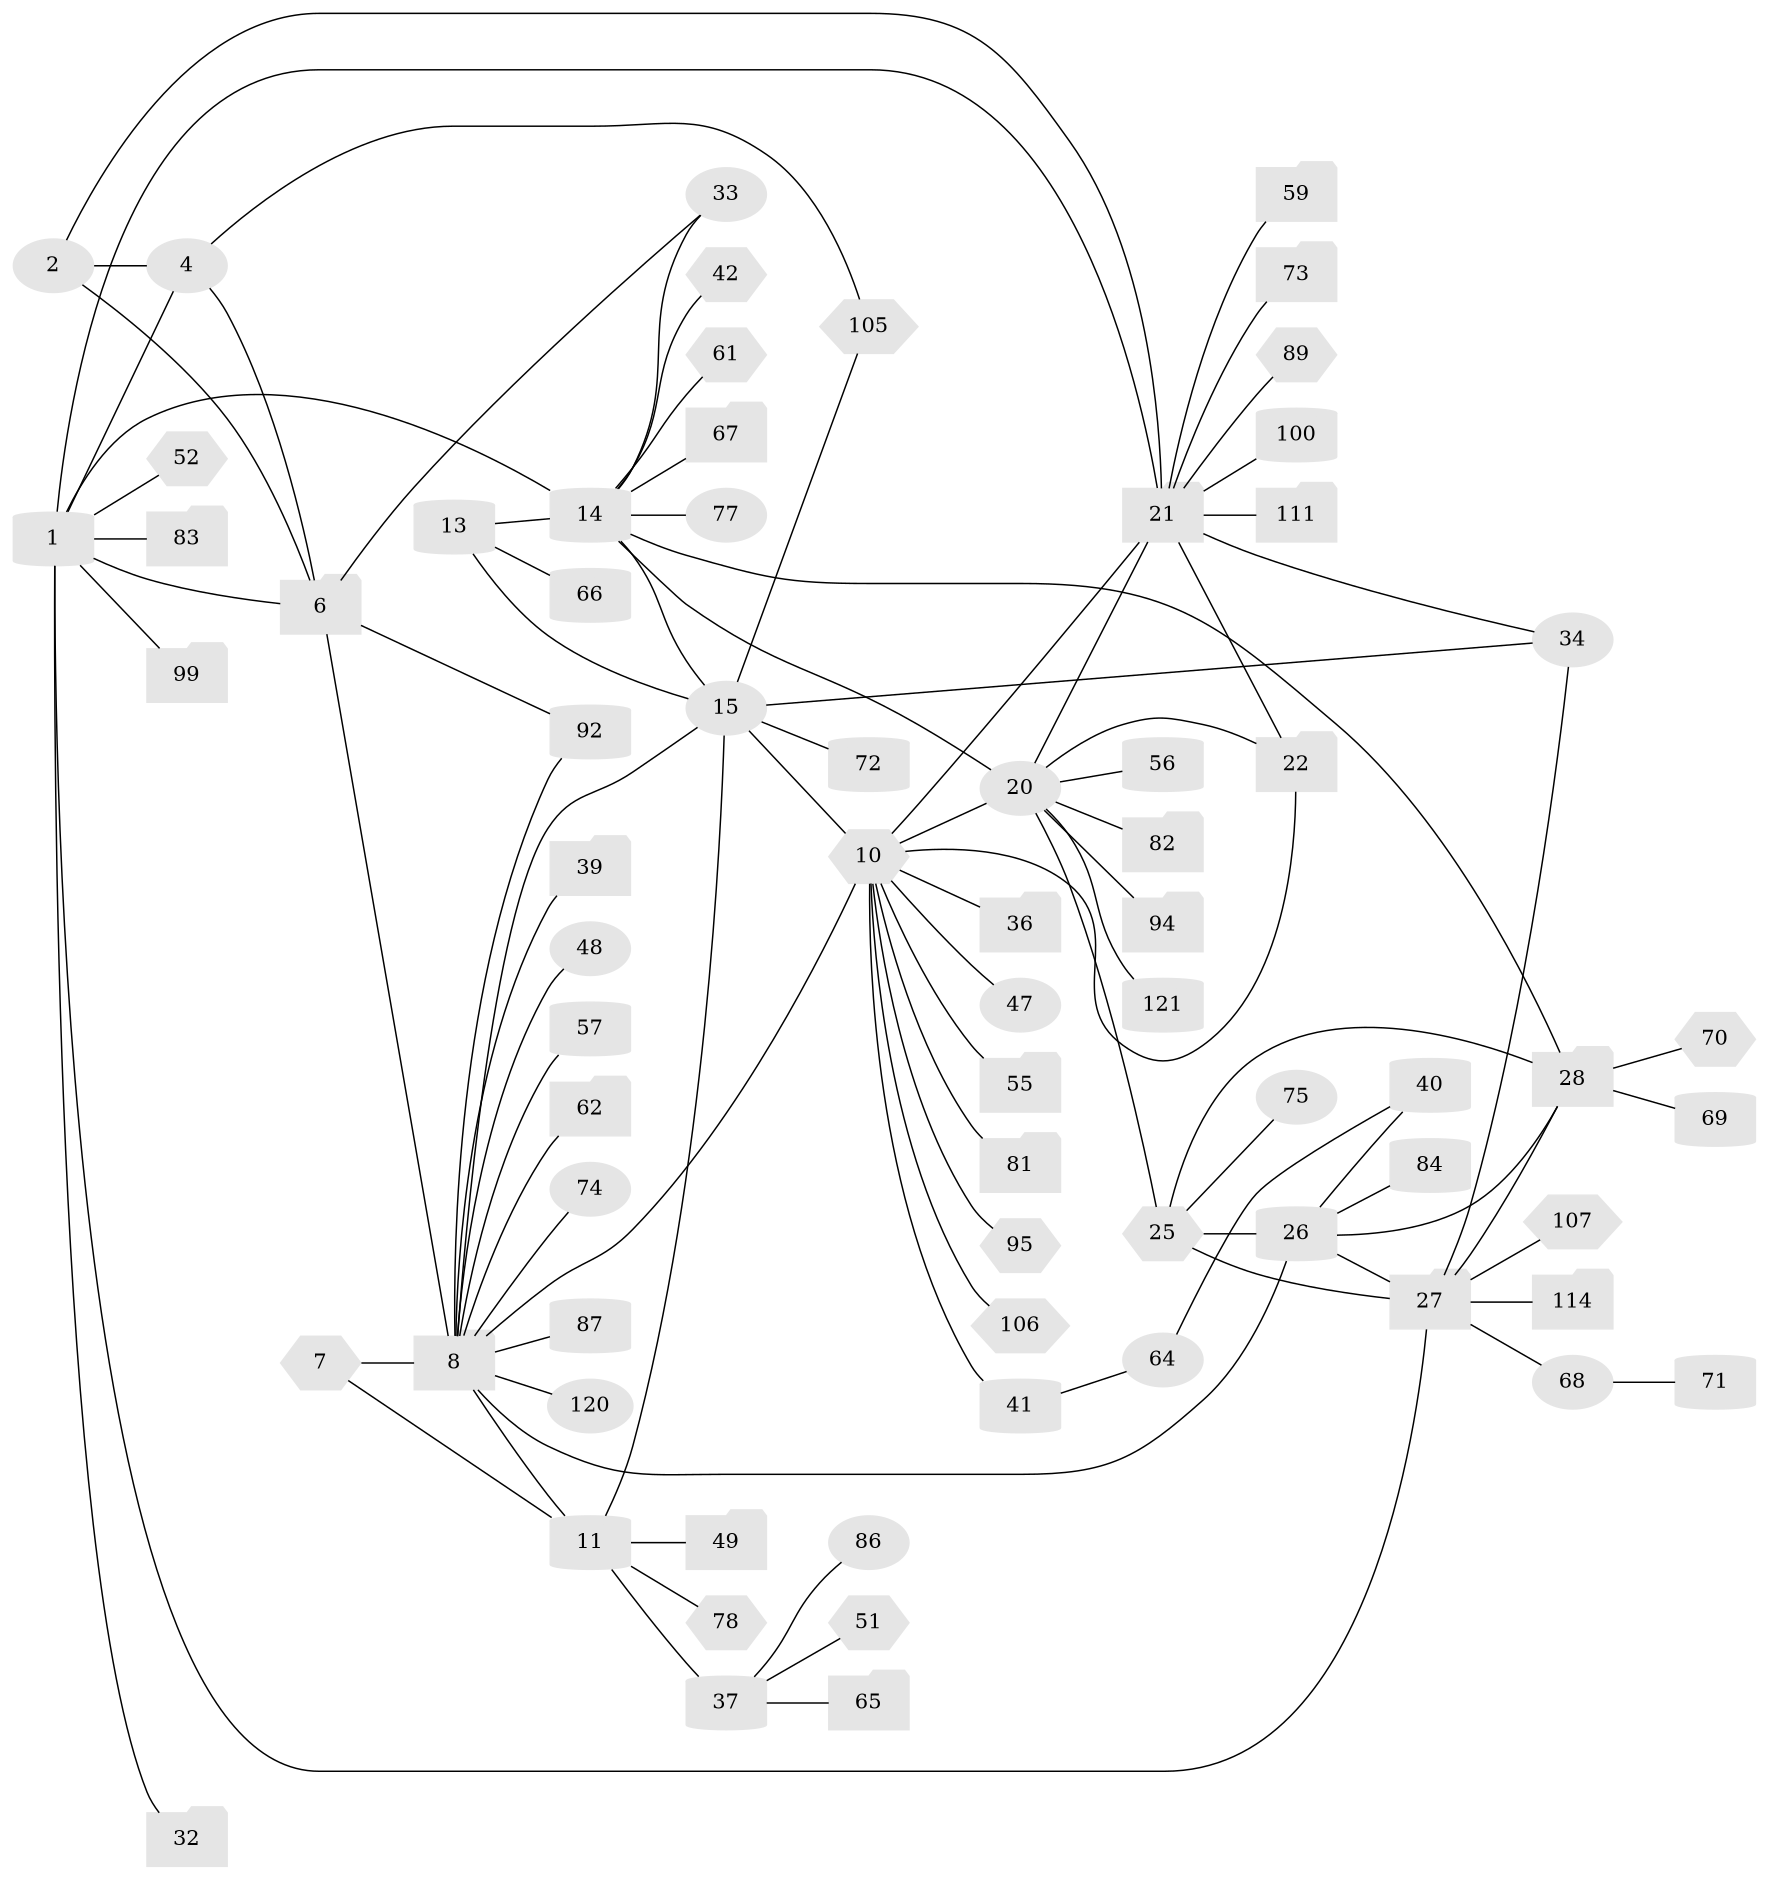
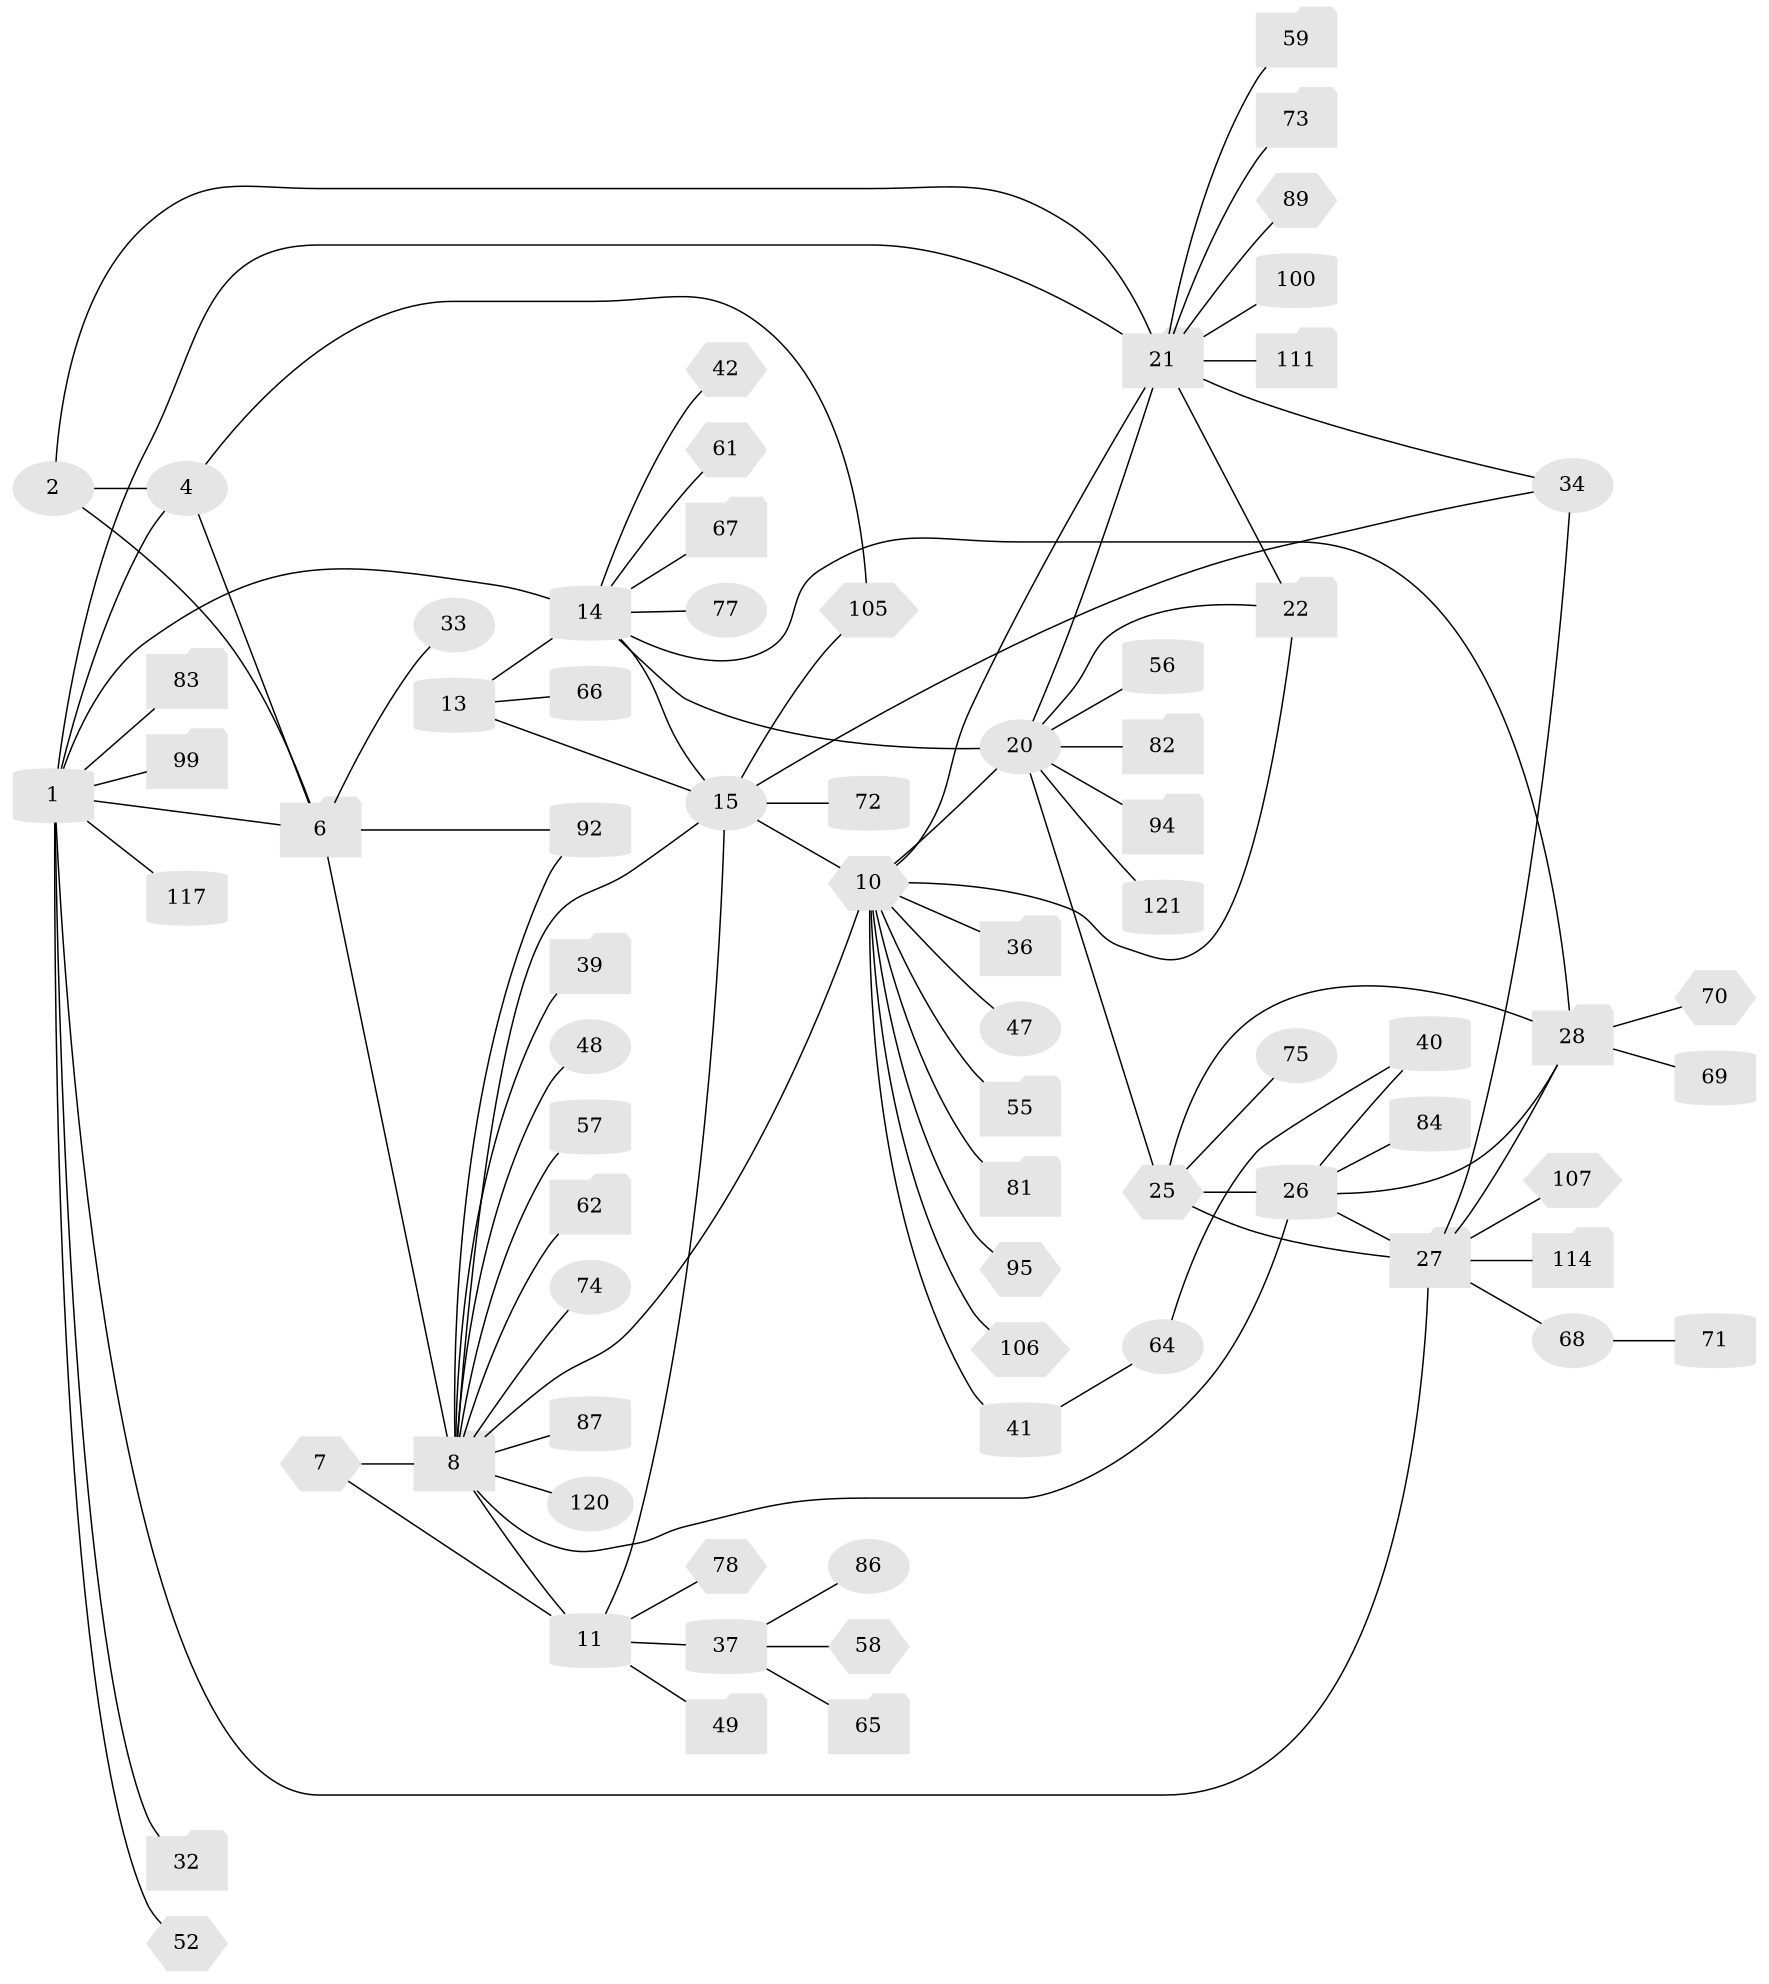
edge "33" -- "14": removed
node "117": added
node "51": label "51" -> "58"
